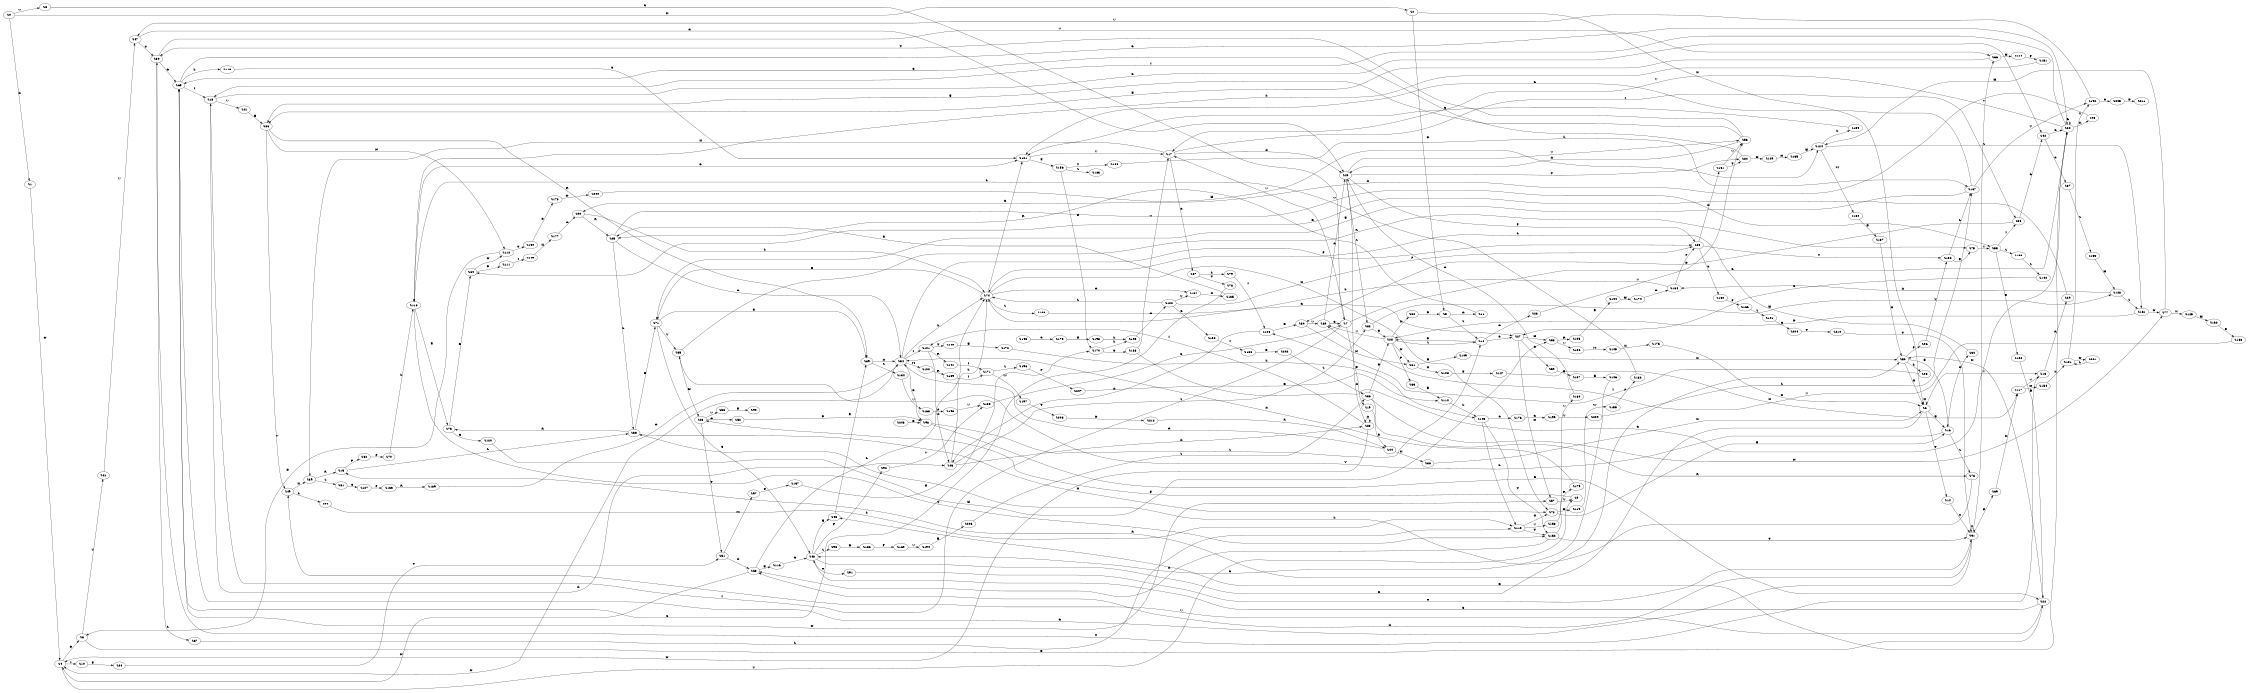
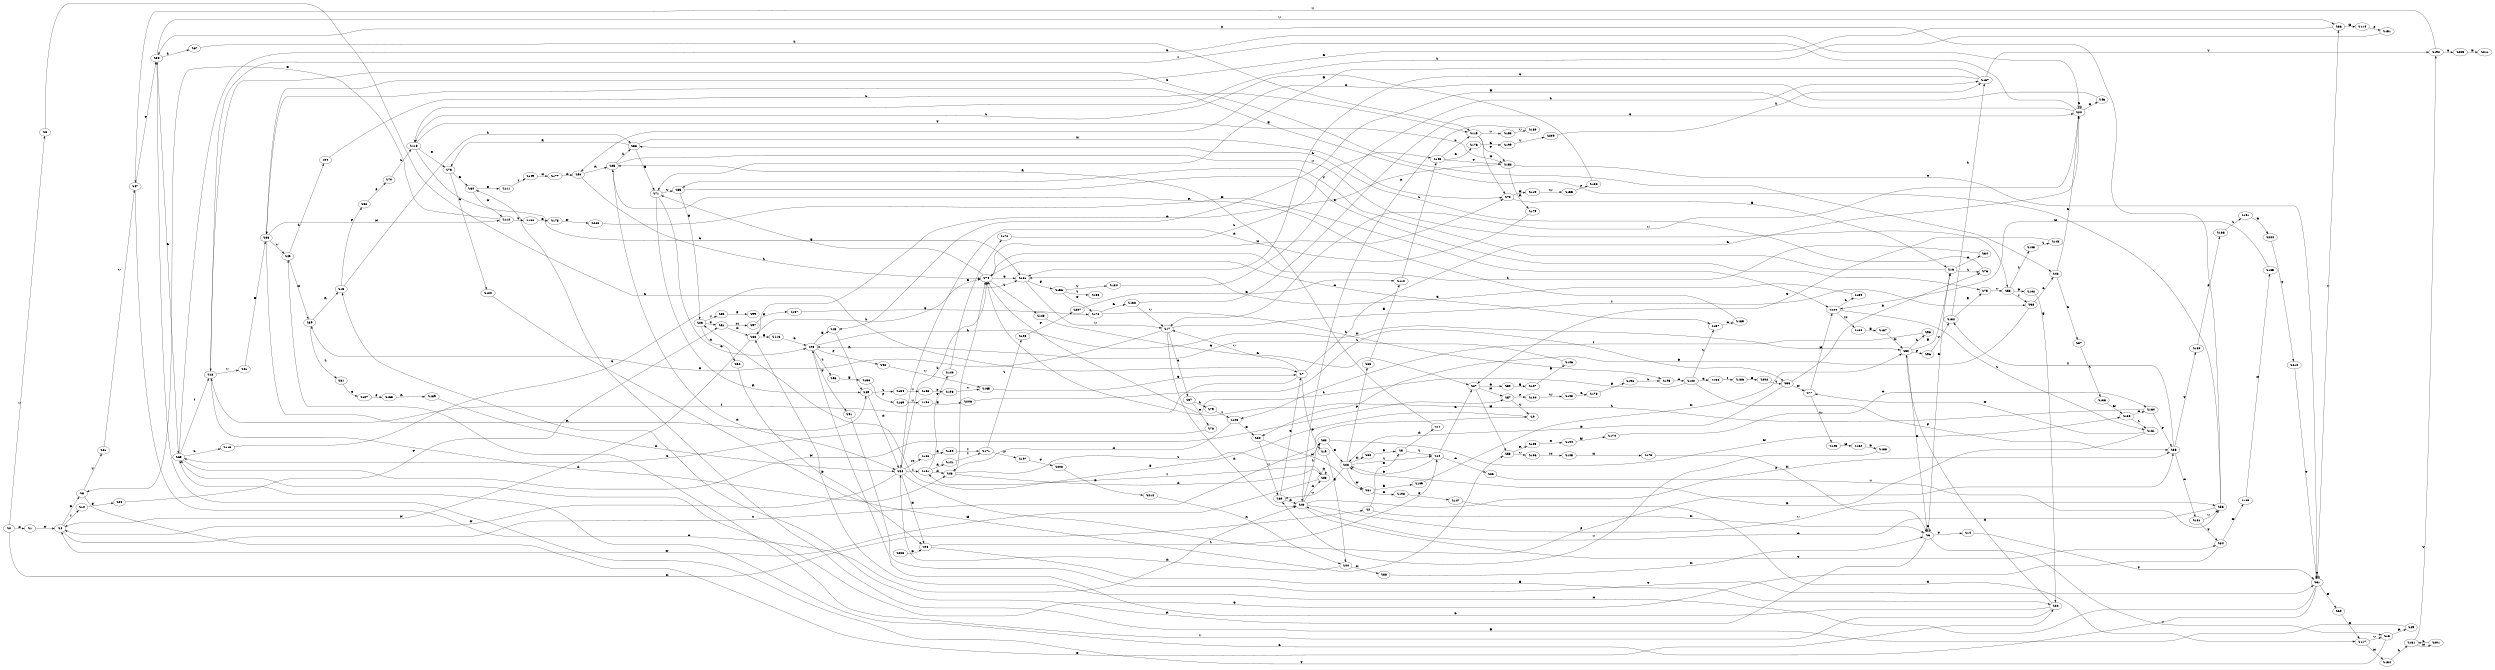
edge "S35" -> "S23": label "H" -> "F"
node "S104": added
